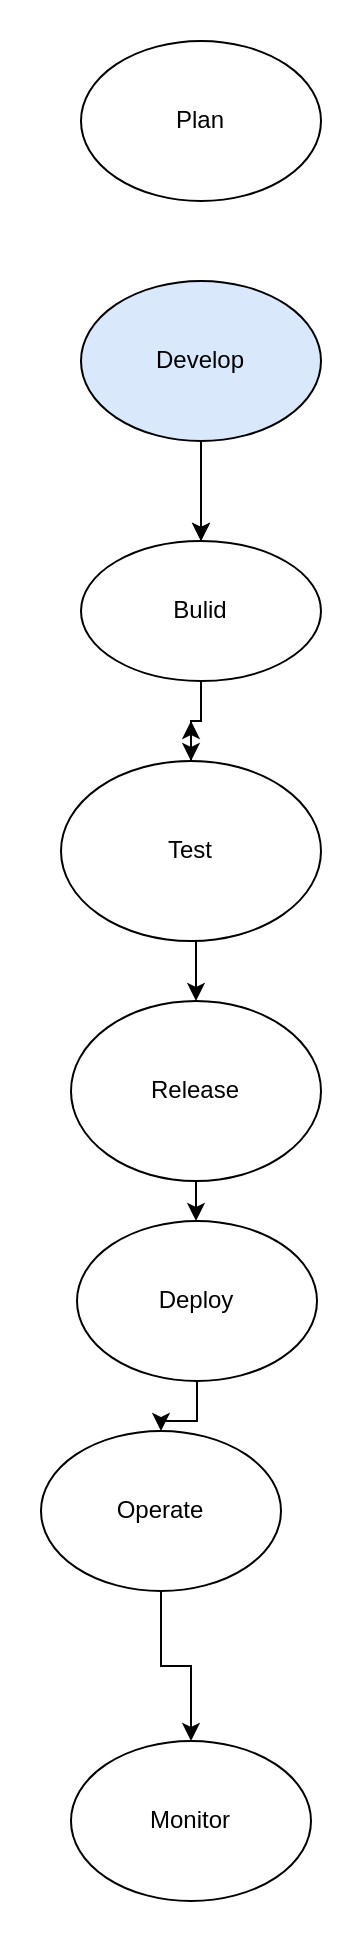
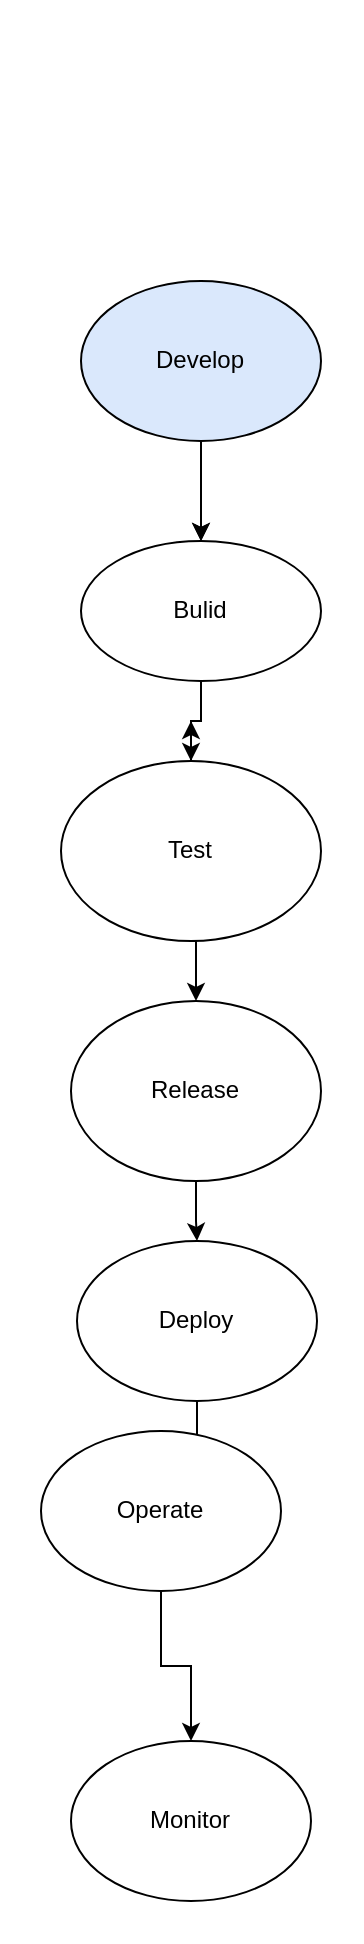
node "Plan": removed
node "Deploy": moved (197, 1301) -> (197, 1321)
